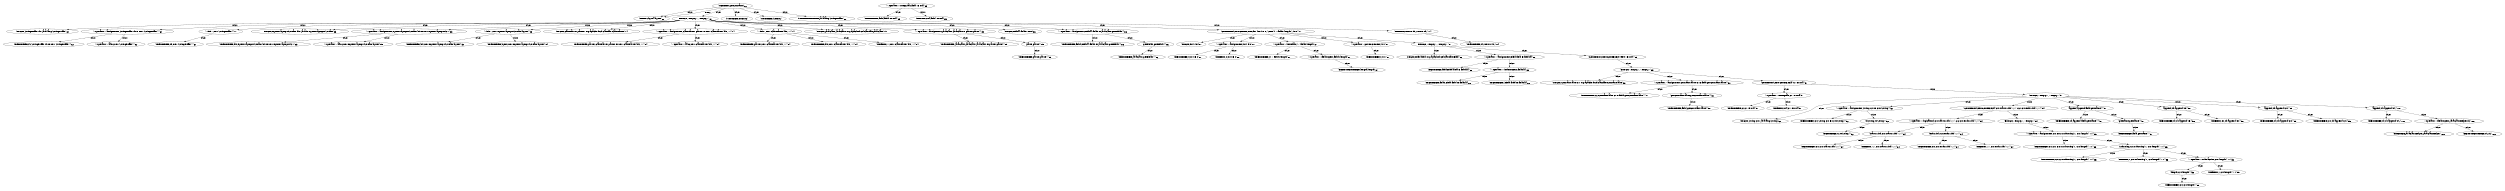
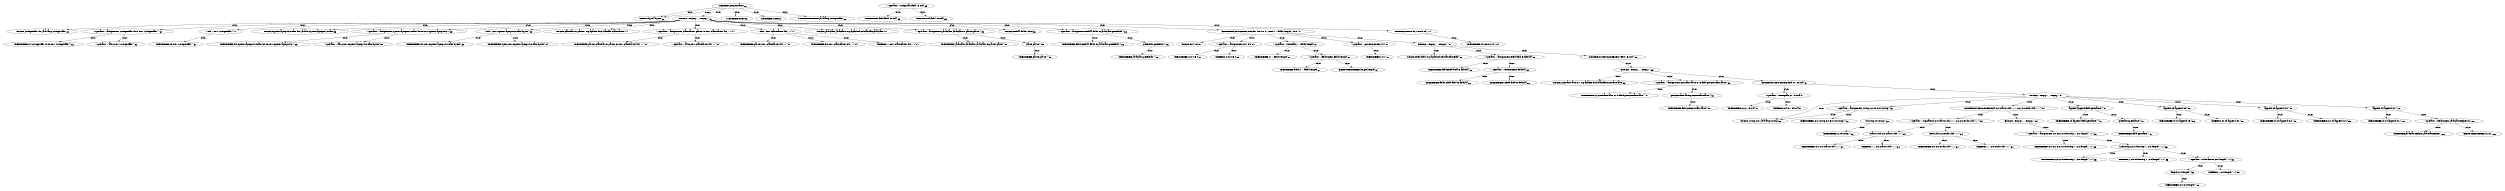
node "(IDENTIFIER,fields,i < fields.length)": added
edge "(<operator>.assignment,String cvs = cv.toString())" -> "(toString,toString())": now "(<operator>.assignment,String cvs = cv.toString())" -> "(LOCAL,String cvs: java.lang.String)"
